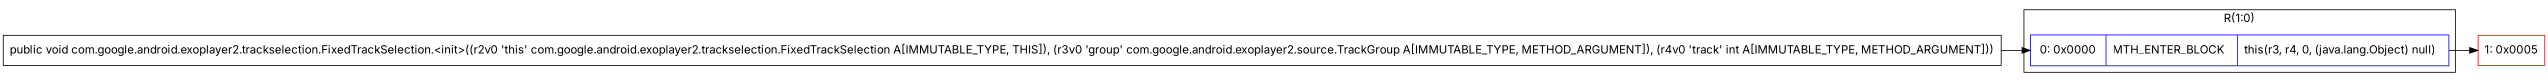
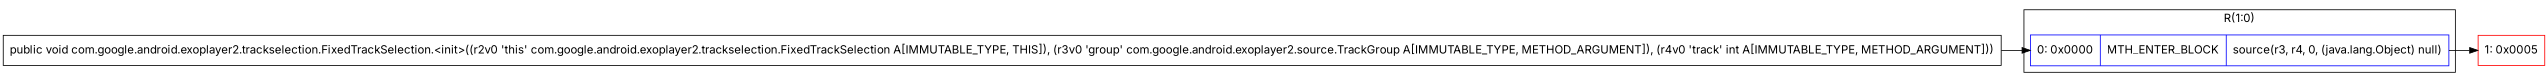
node "0: 0x0000": text "this(r3, r4, 0, (java.lang.Object) null)" -> "source(r3, r4, 0, (java.lang.Object) null)"
